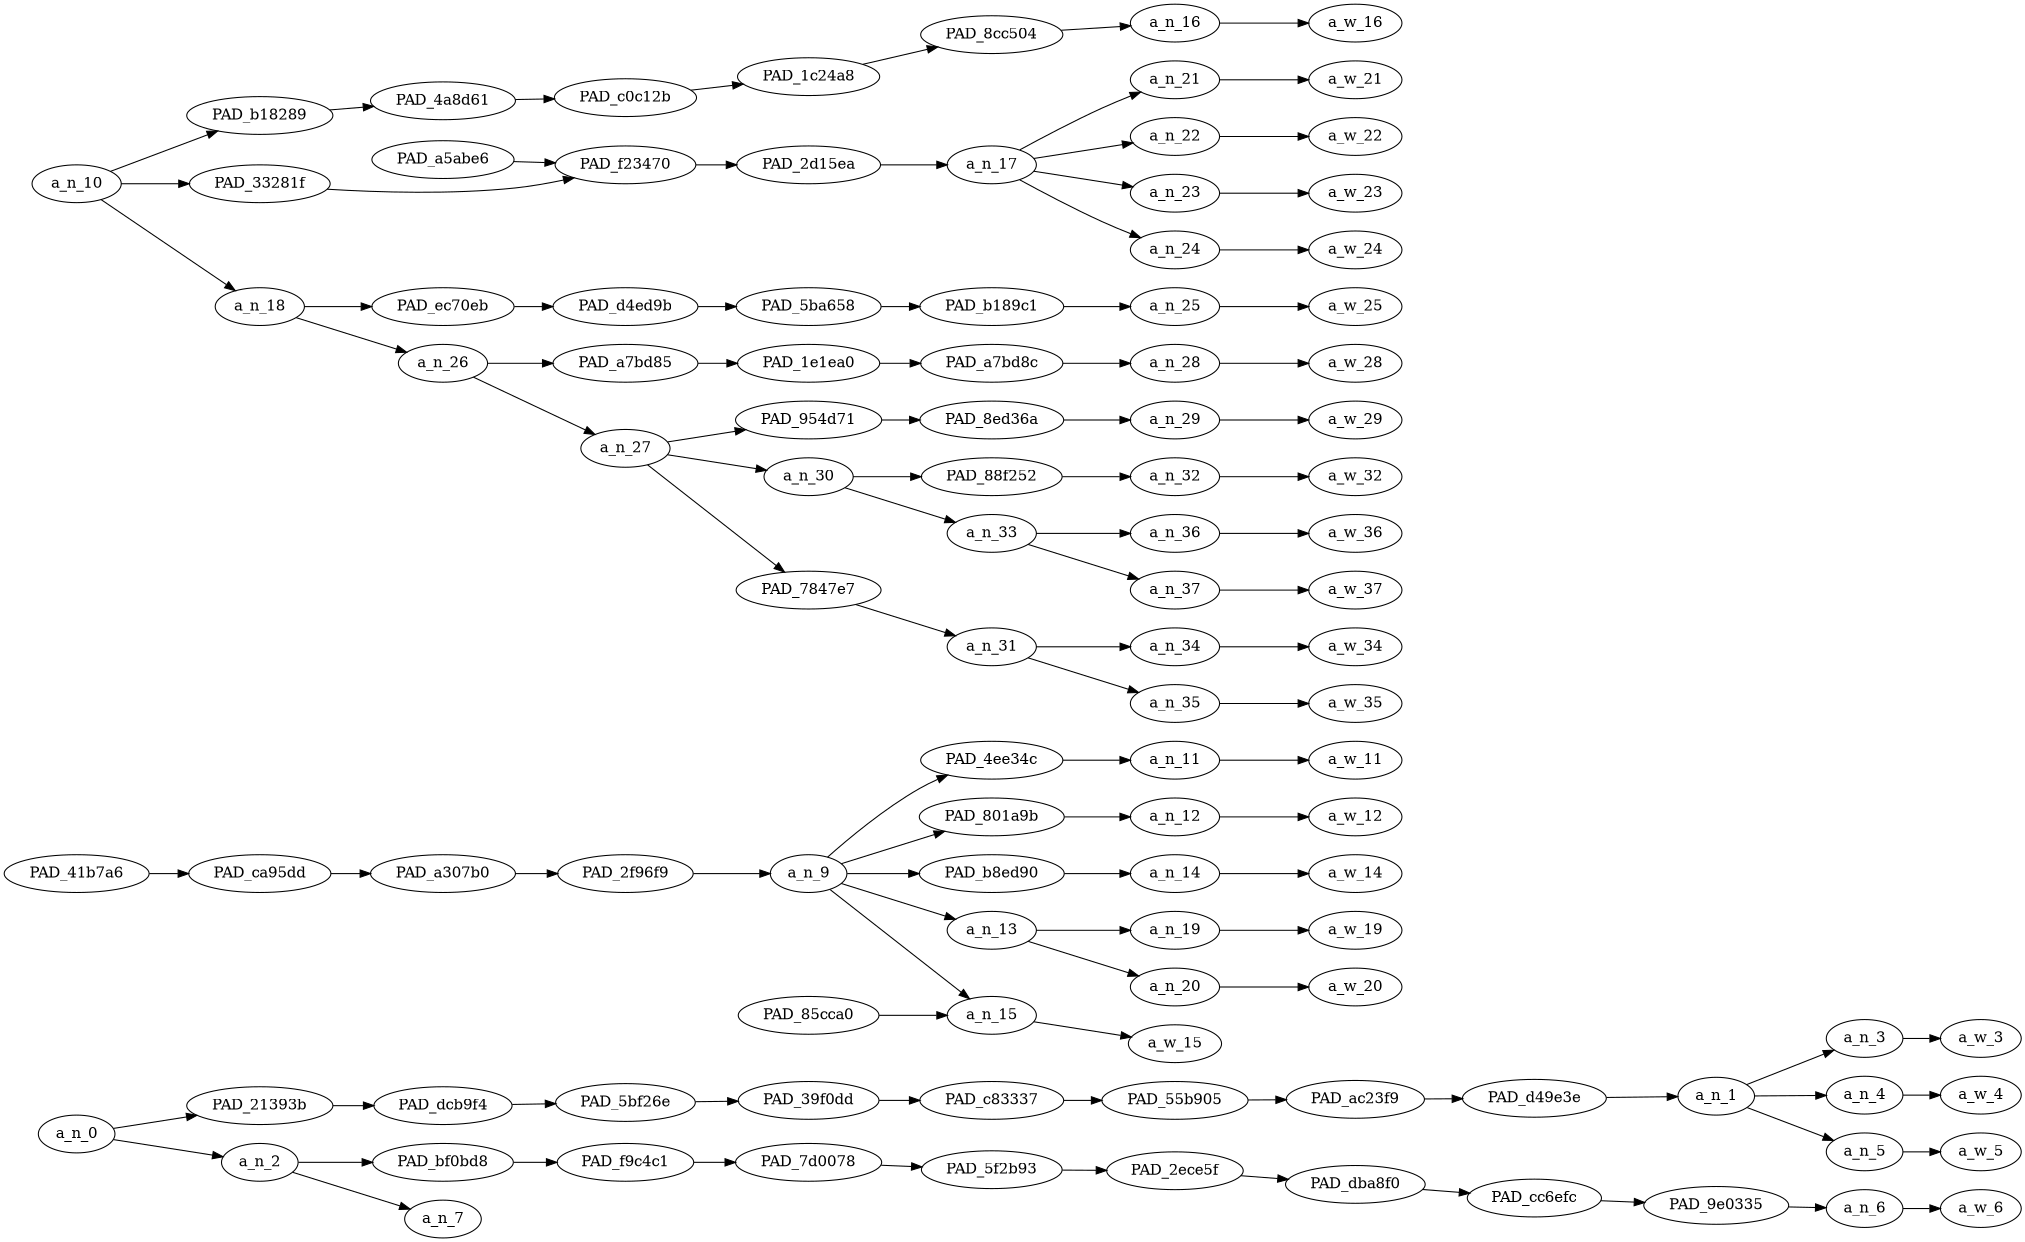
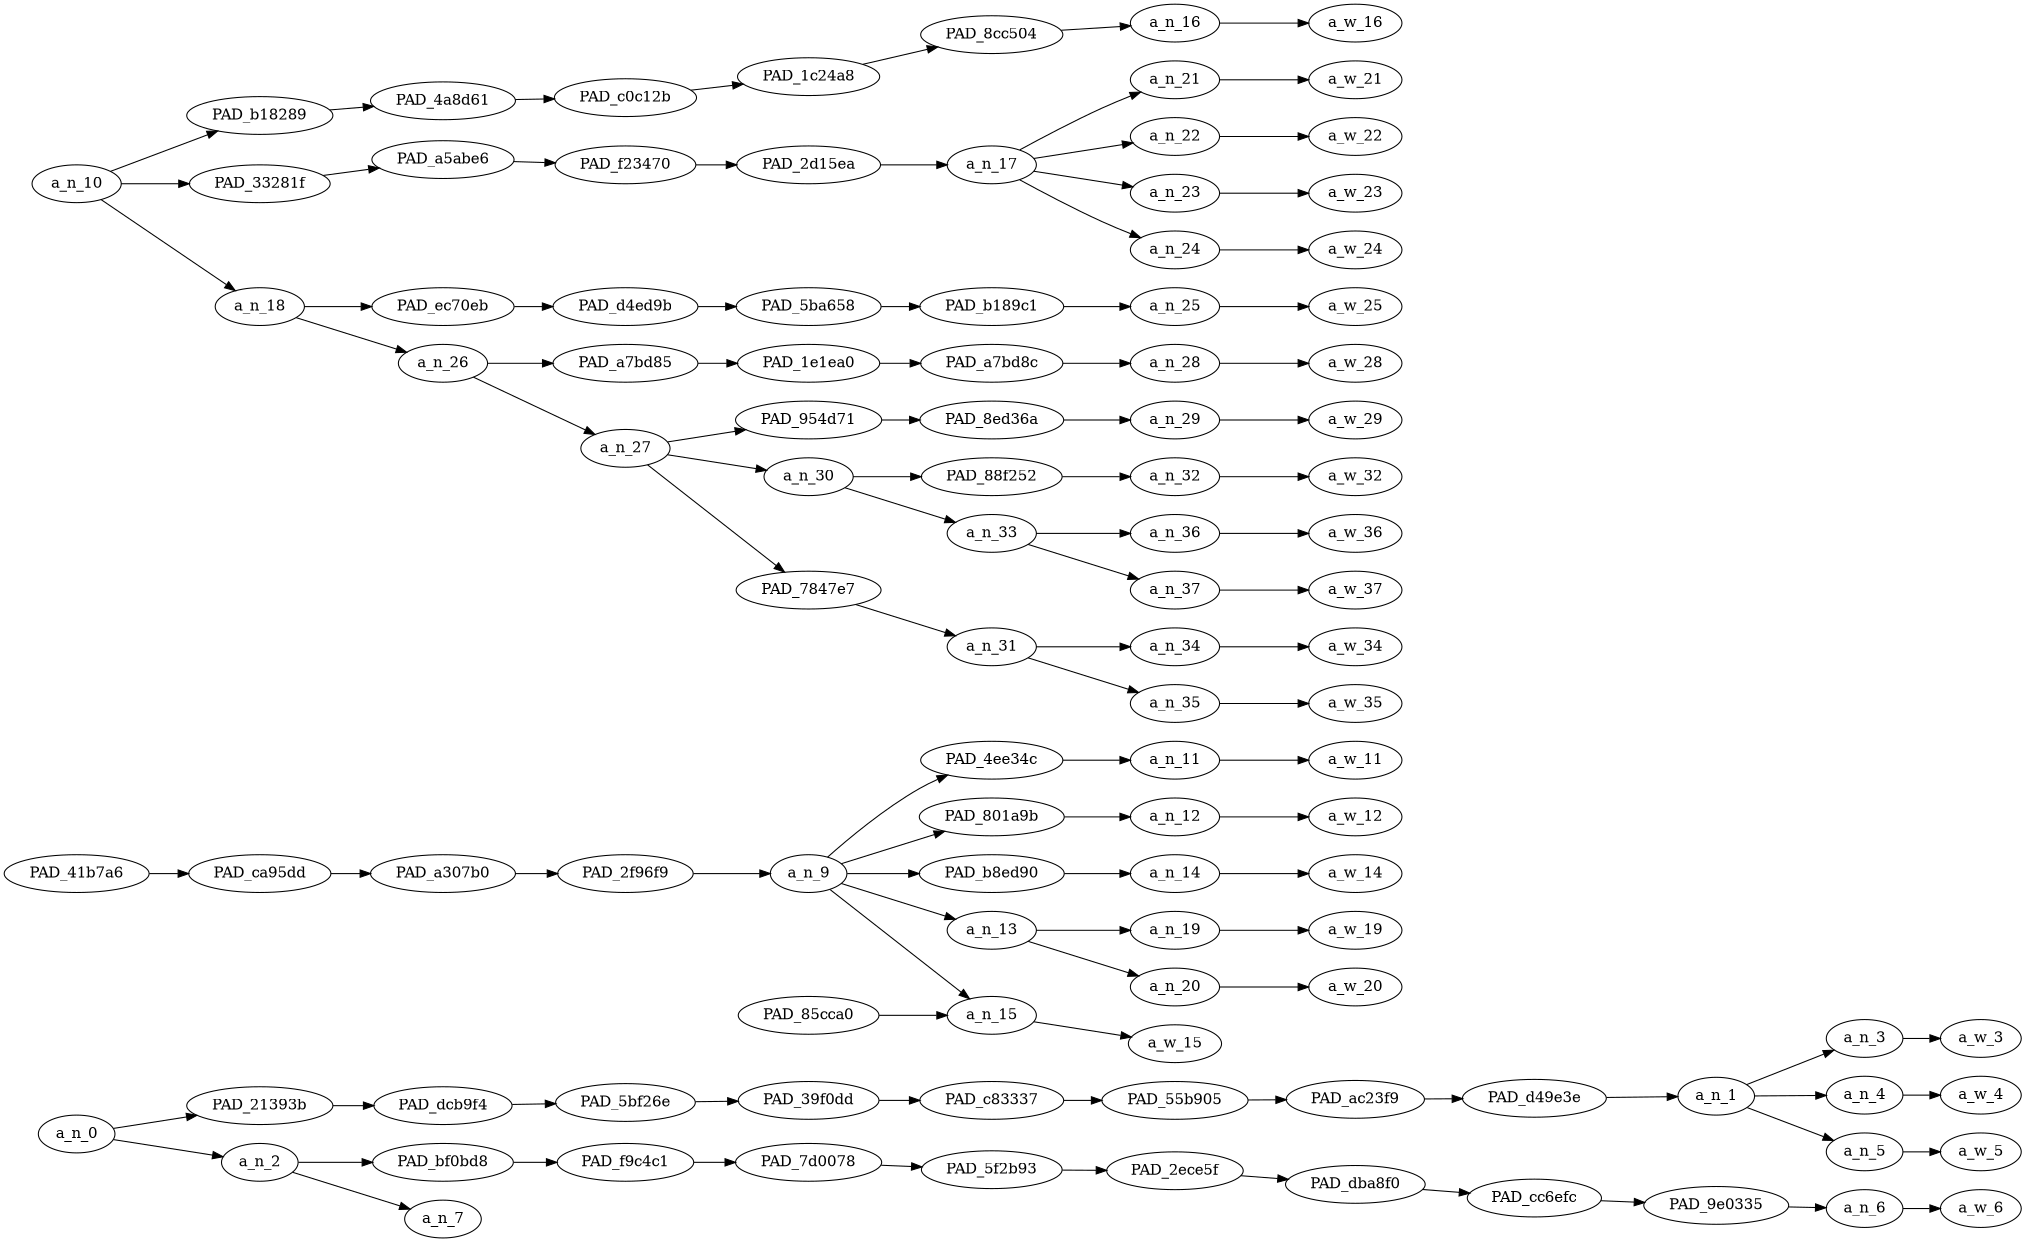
edge "PAD_33281f" -> "PAD_f23470": now "PAD_33281f" -> "PAD_a5abe6"
